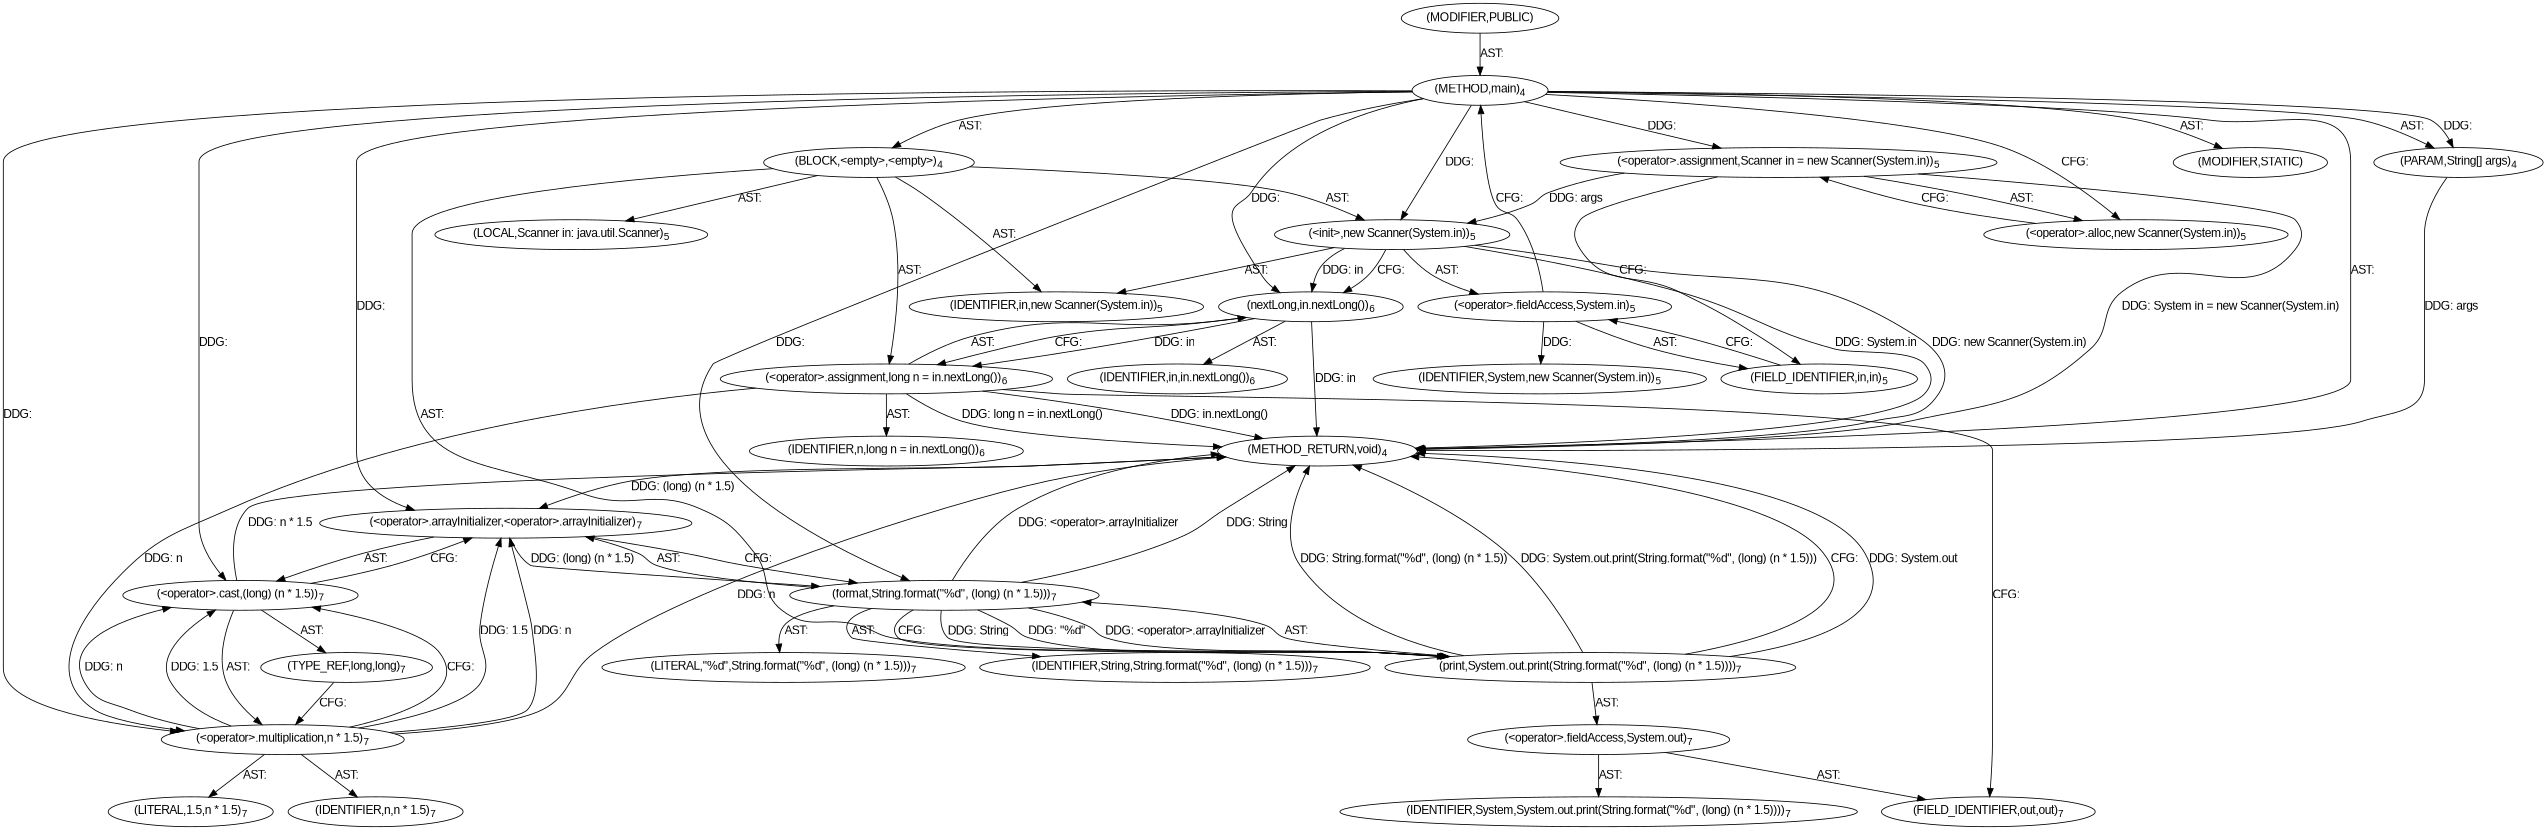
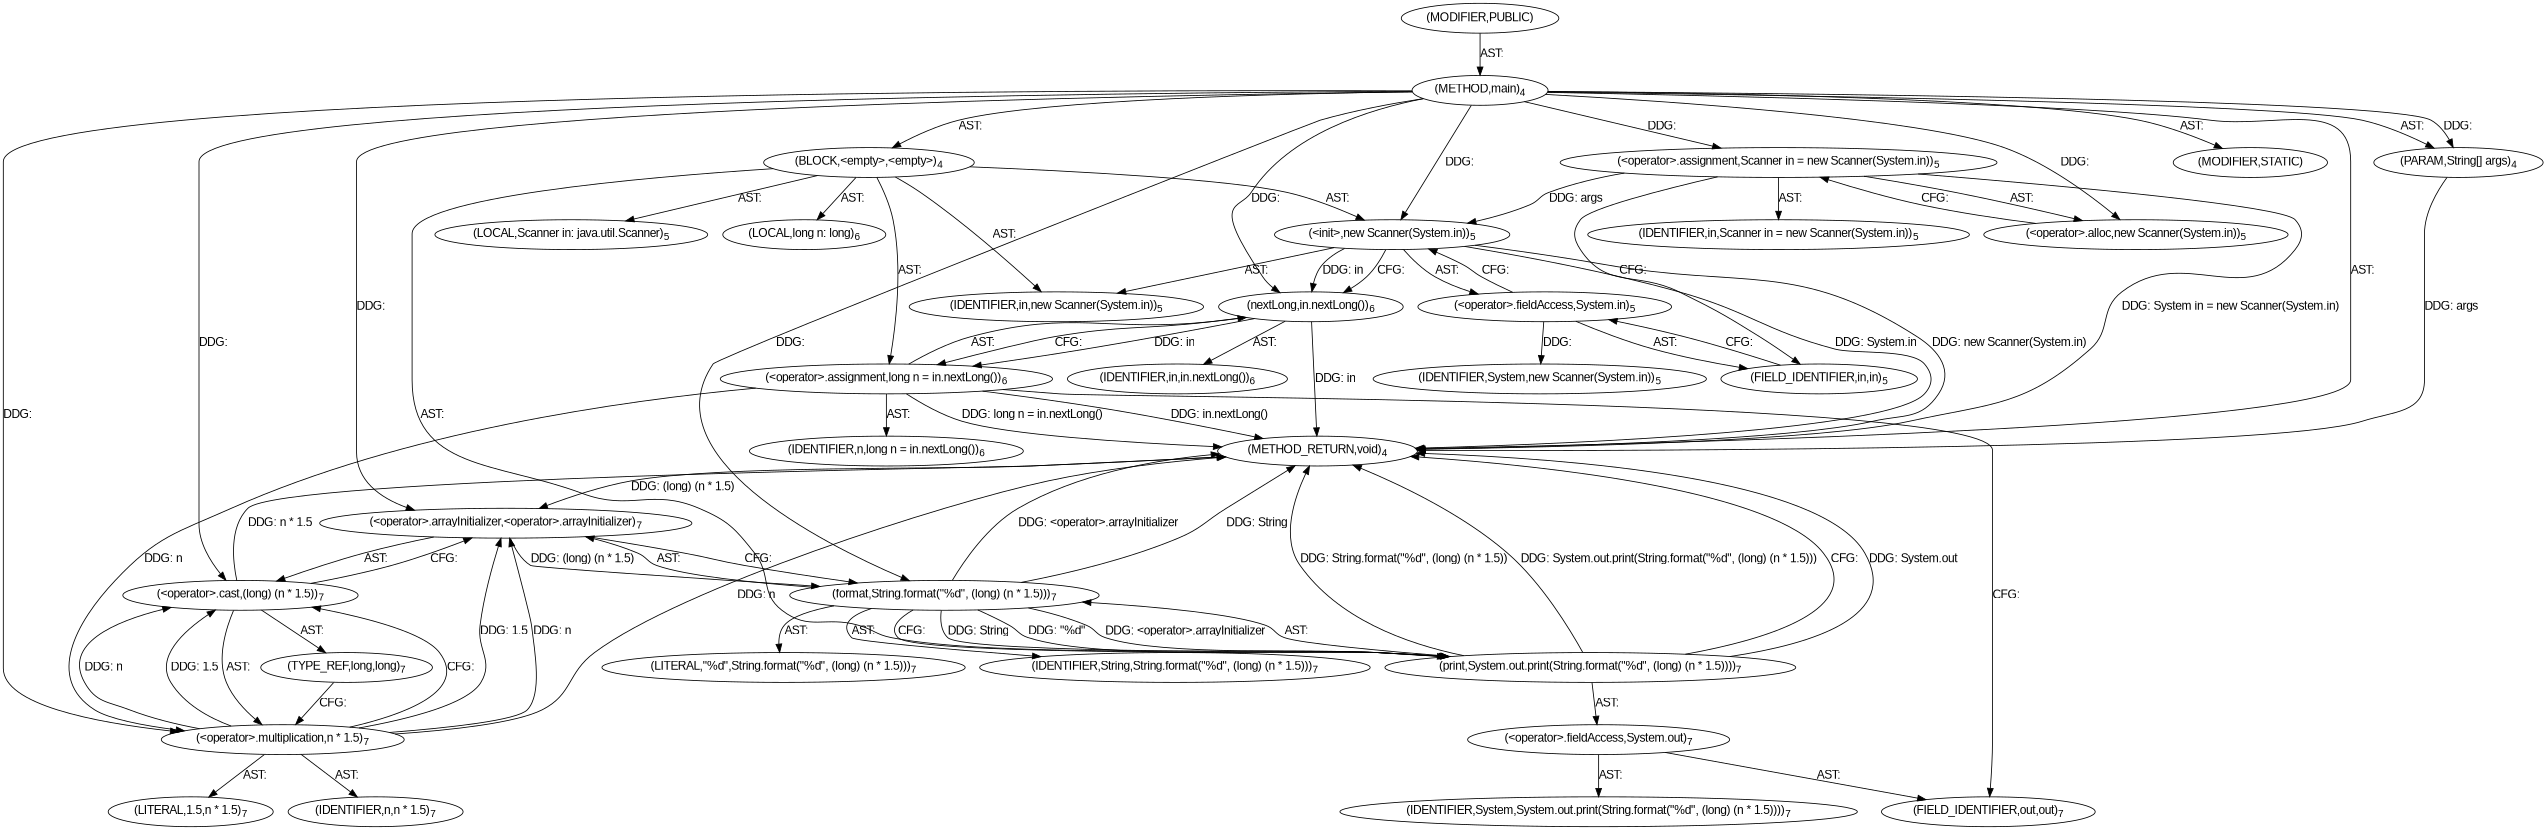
edge "(METHOD,main)" -> "(<operator>.alloc,new Scanner(System.in))": label "CFG: " -> "DDG: "
edge "(<operator>.fieldAccess,System.in)" -> "(METHOD,main)": now "(<operator>.fieldAccess,System.in)" -> "(<init>,new Scanner(System.in))"
node "(LOCAL,long n: long)": added
node "(IDENTIFIER,in,Scanner in = new Scanner(System.in))": added
